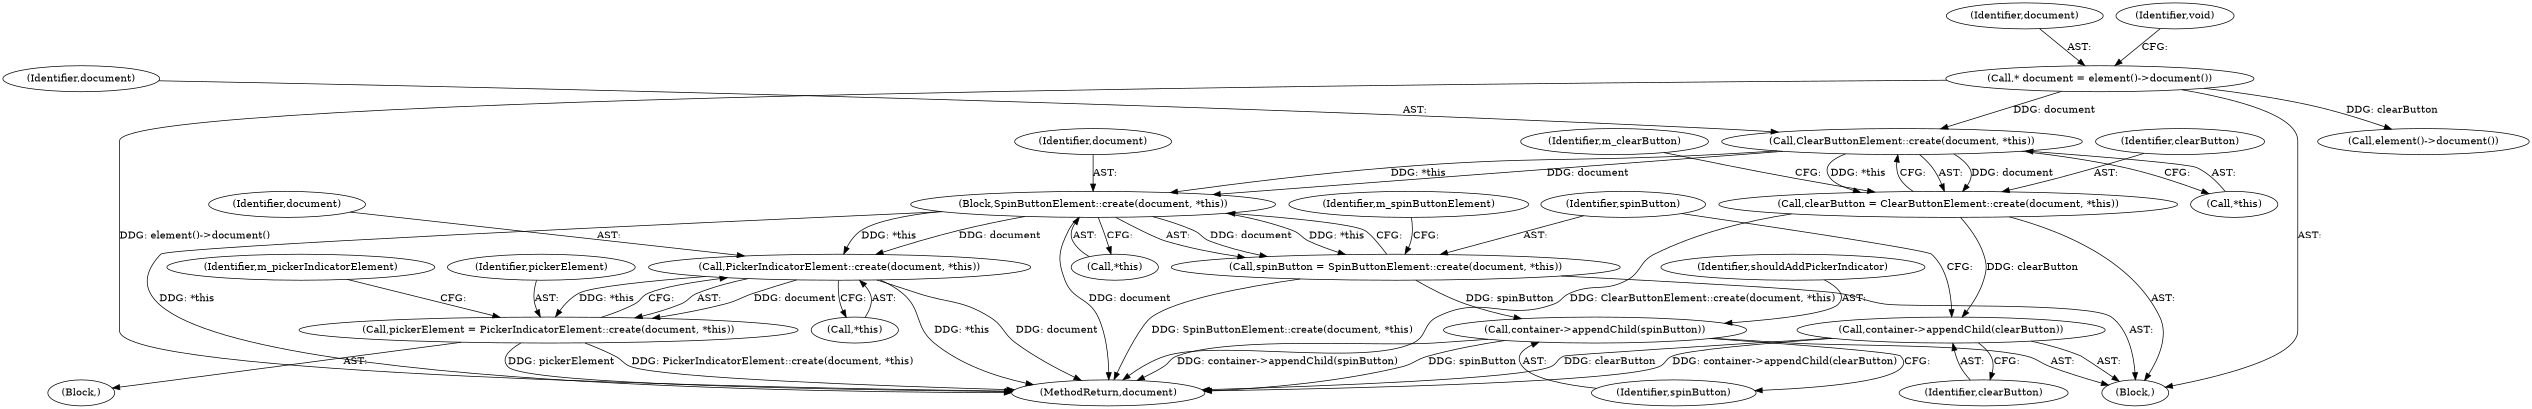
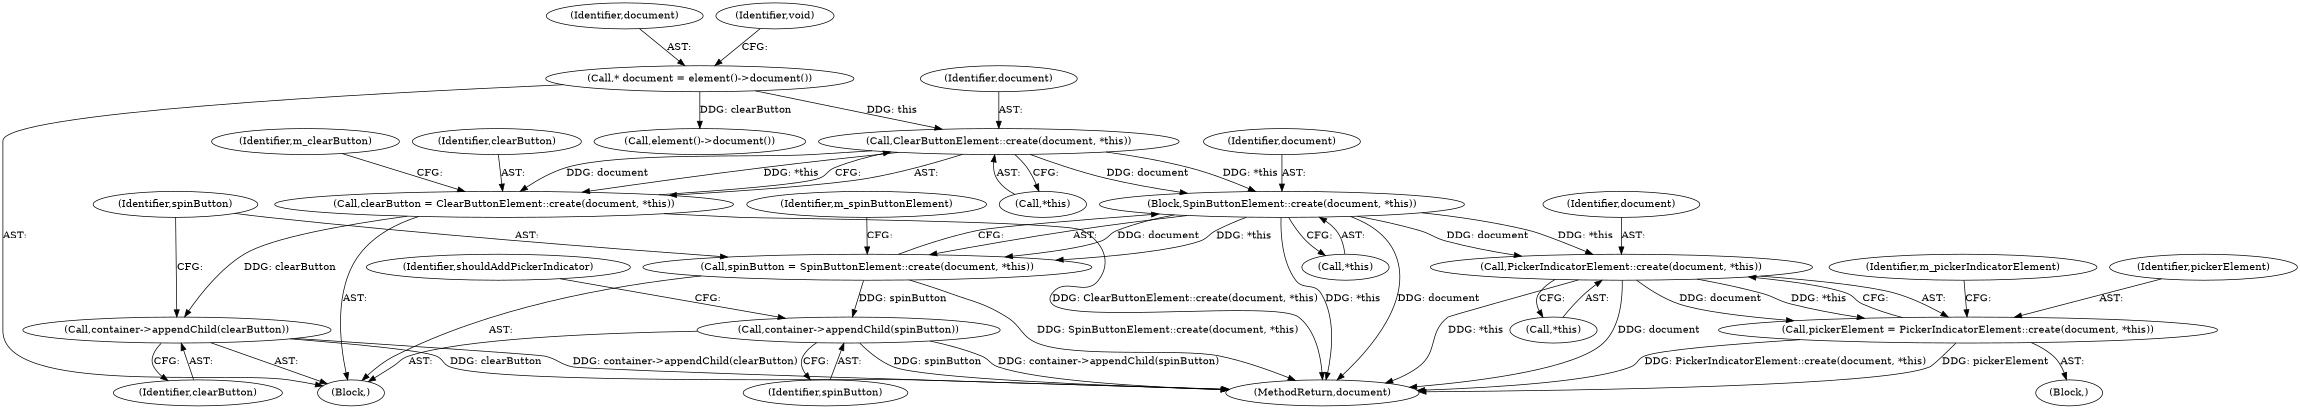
edge "(Call,* document = element()->document())" -> "(MethodReturn,document)": removed, label "DDG: element()->document()"
edge "(Call,* document = element()->document())" -> "(Call,ClearButtonElement::create(document, *this))": label "DDG: document" -> "DDG: this"
edge "(Identifier,shouldAddPickerIndicator)" -> "(Call,container->appendChild(spinButton))": label "AST: " -> "CFG: "
